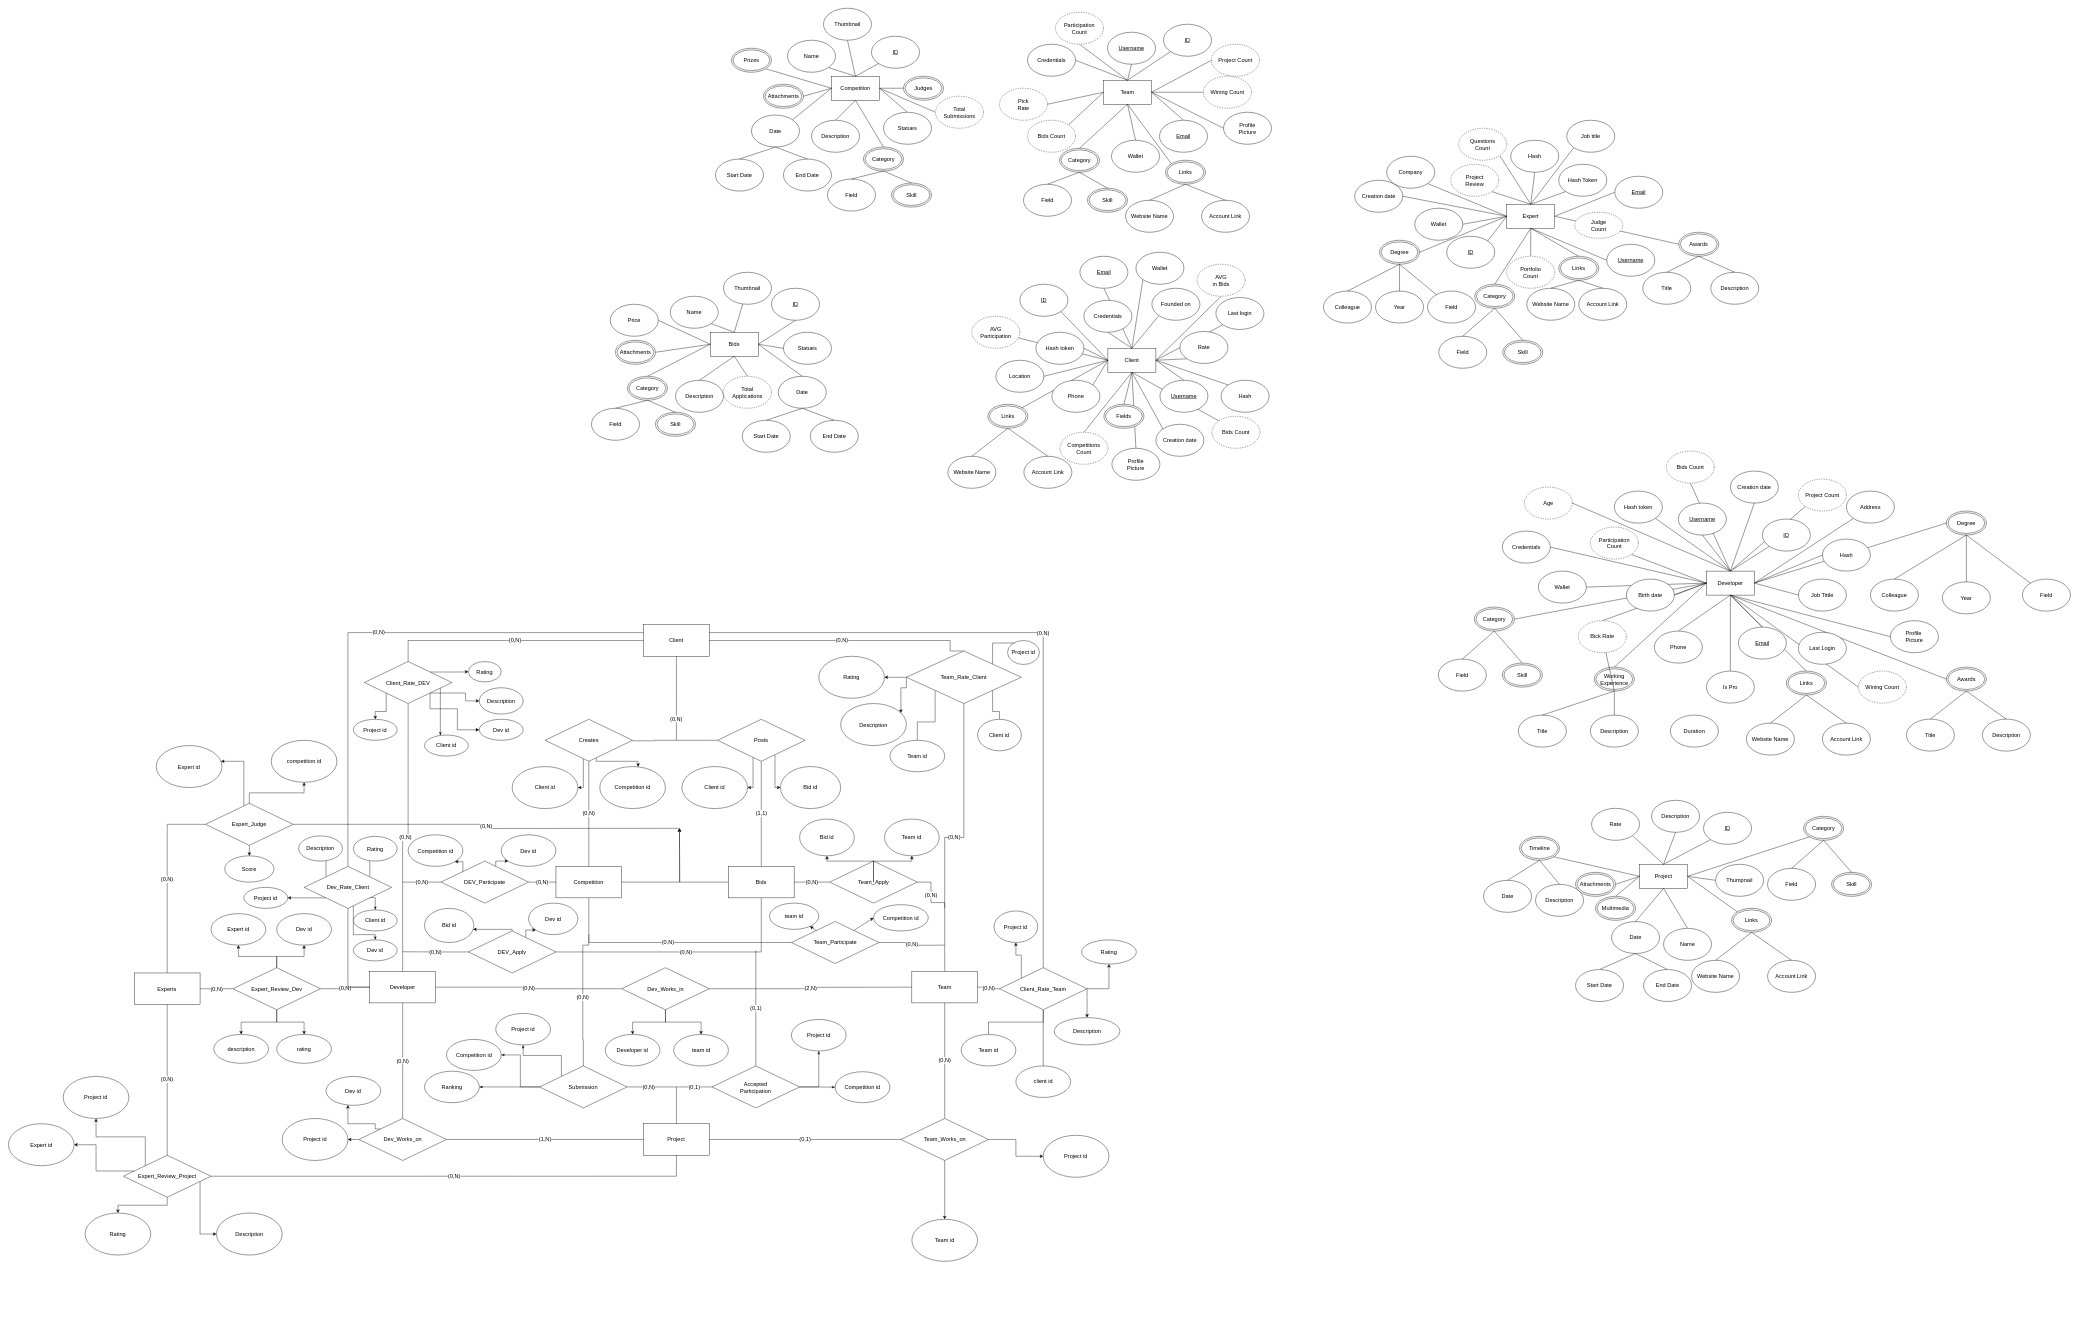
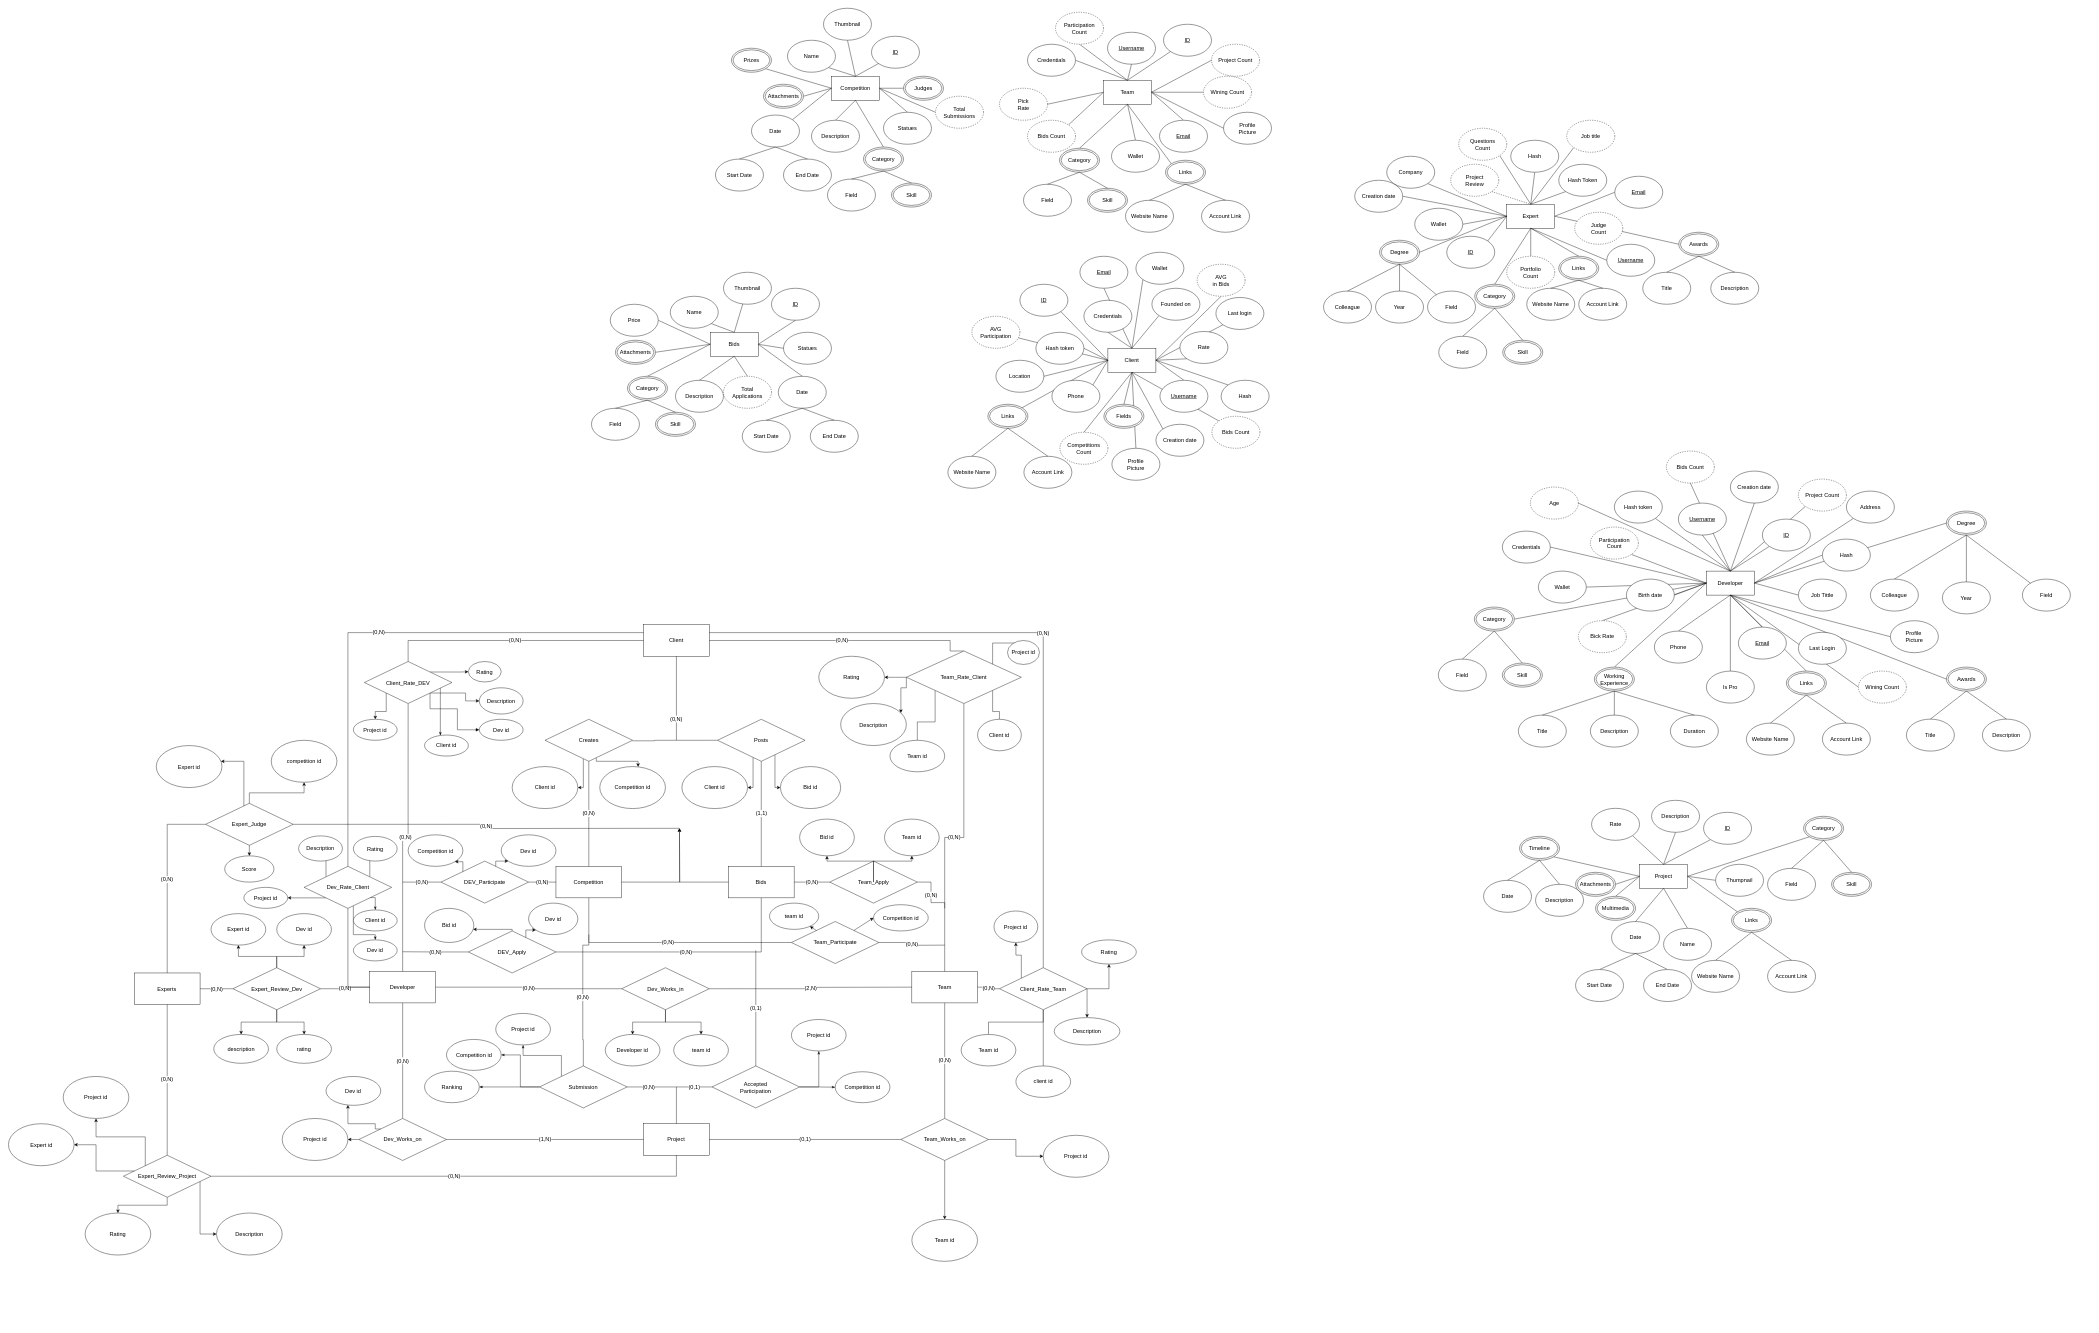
node "Job title": style solid -> dashed
edge "Project Review" -- "Expert": style solid -> dashed
node "Judge Count": size 48x26 -> 48x32
node "Age": moved (1548, 503) -> (1554, 503)
edge "Bick Rate" -- "Working Experience": now "Duration" -- "Working Experience"
